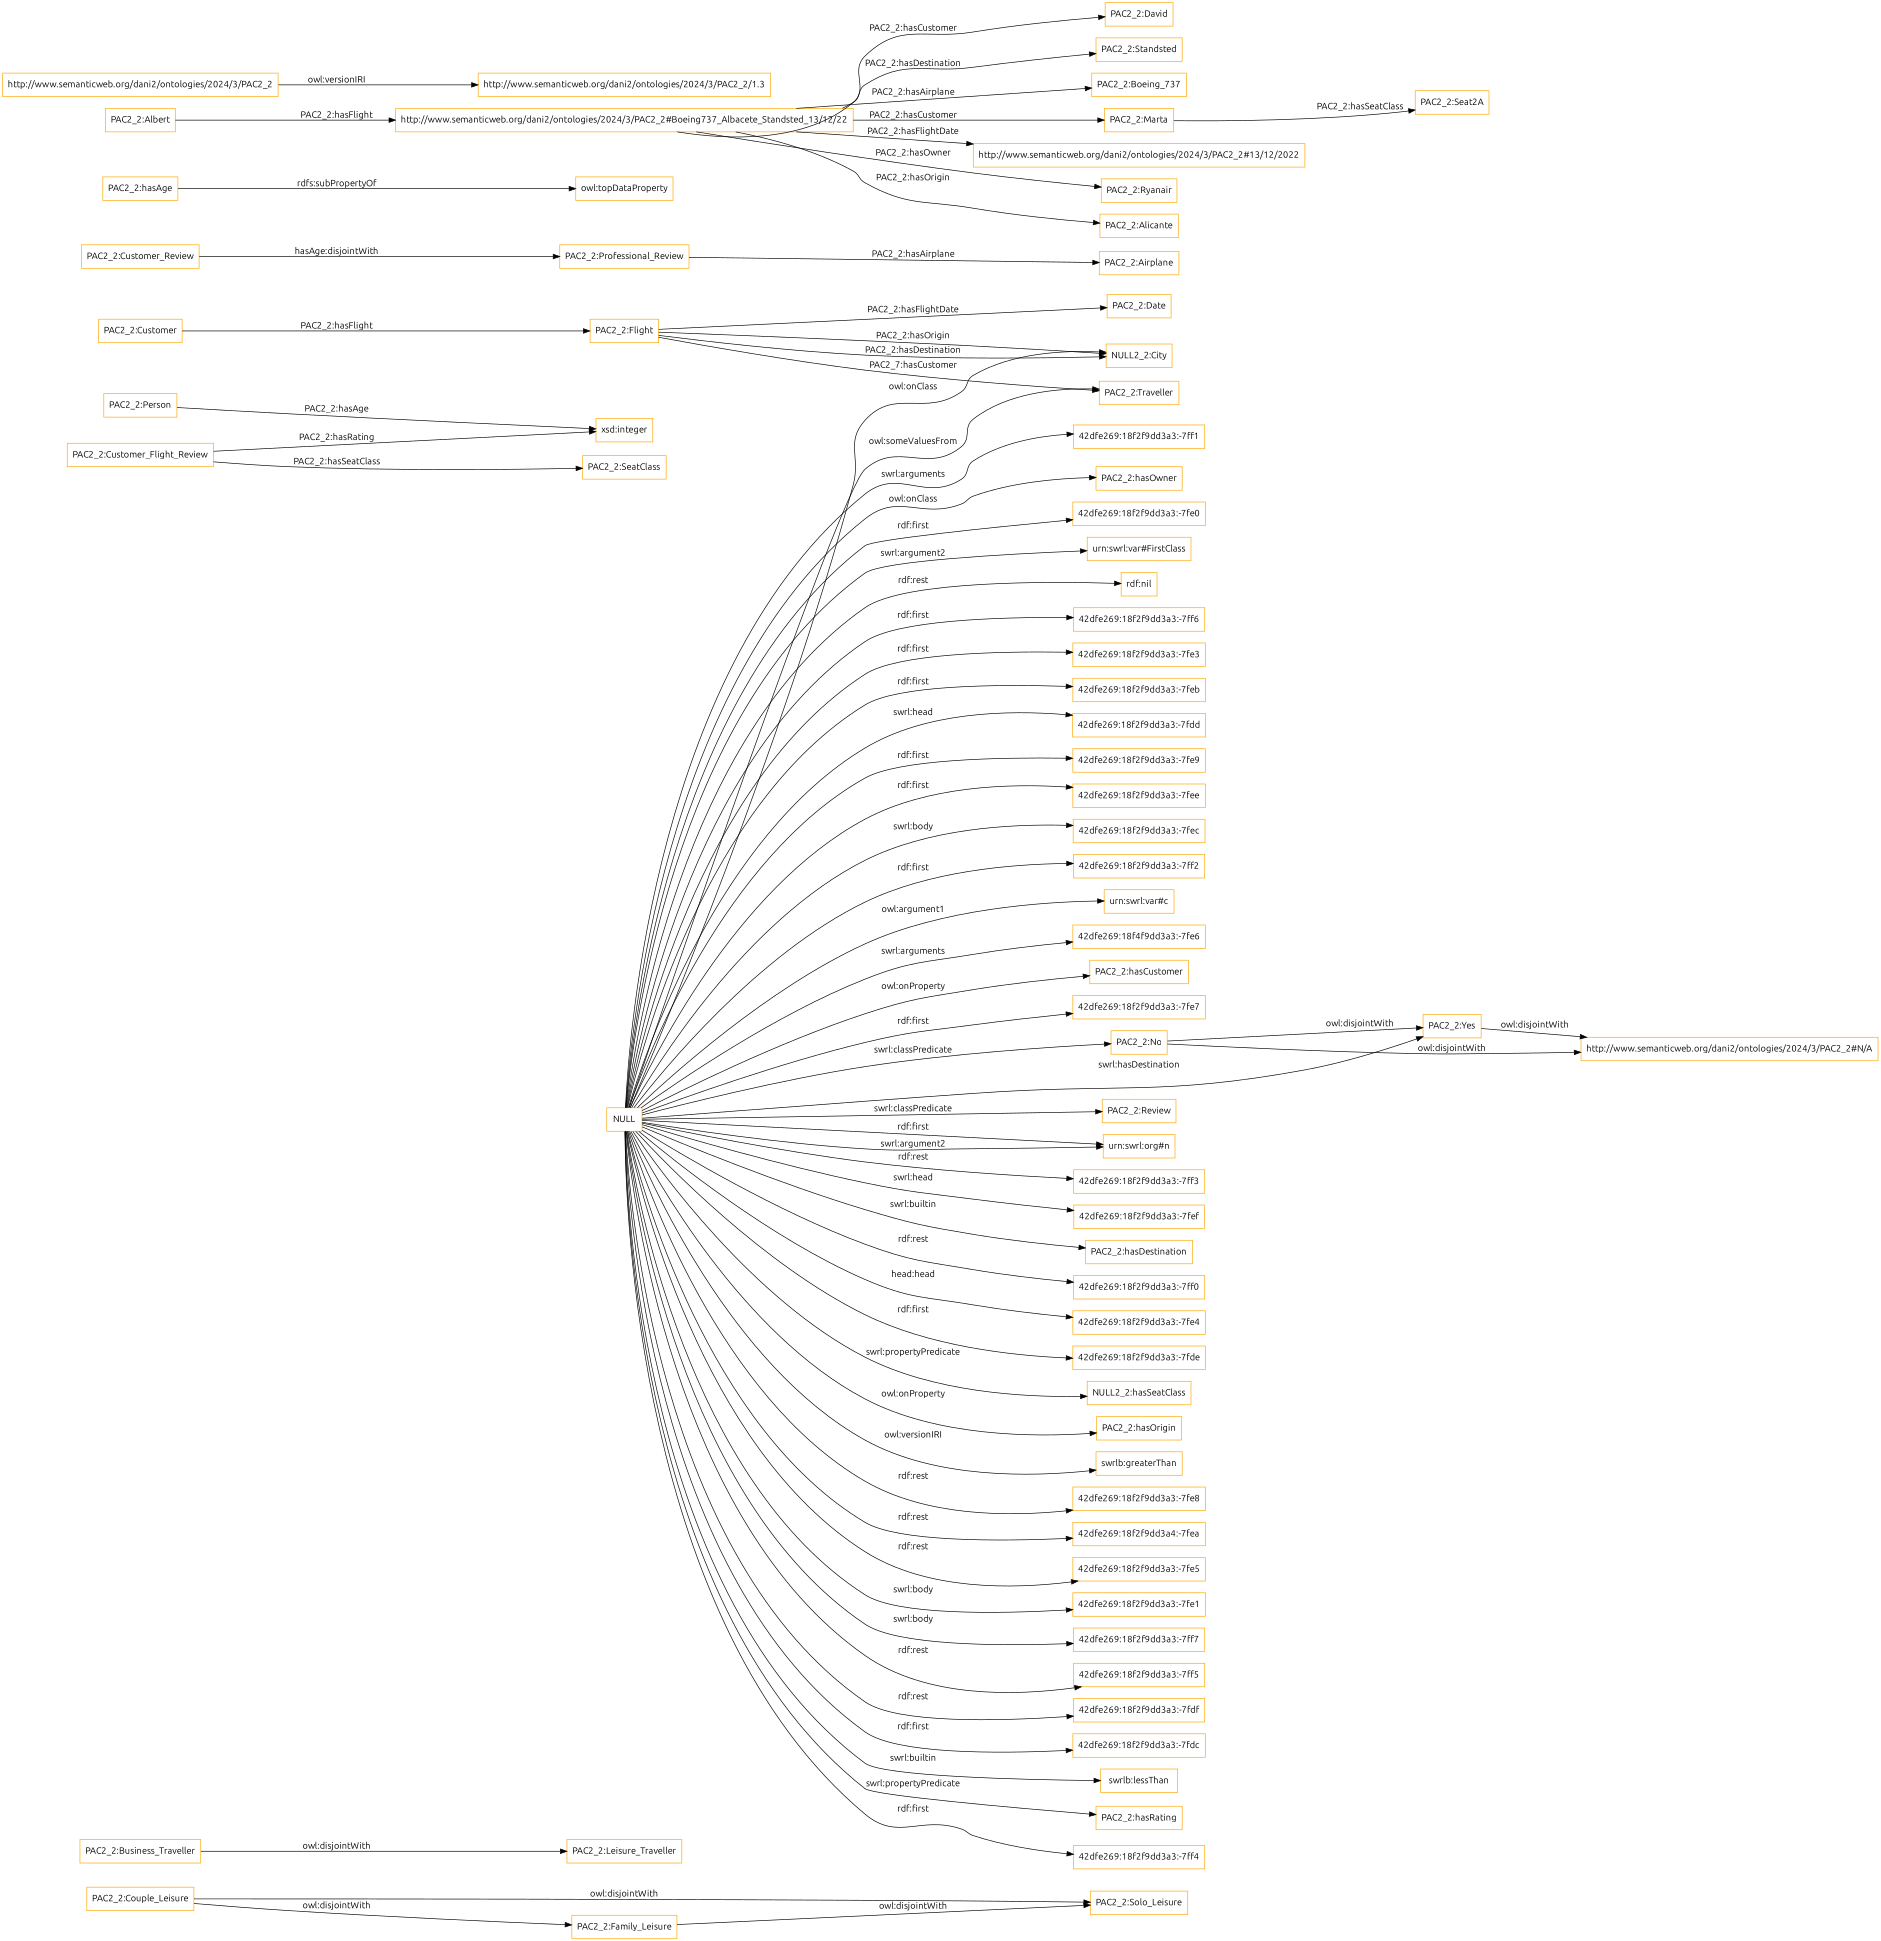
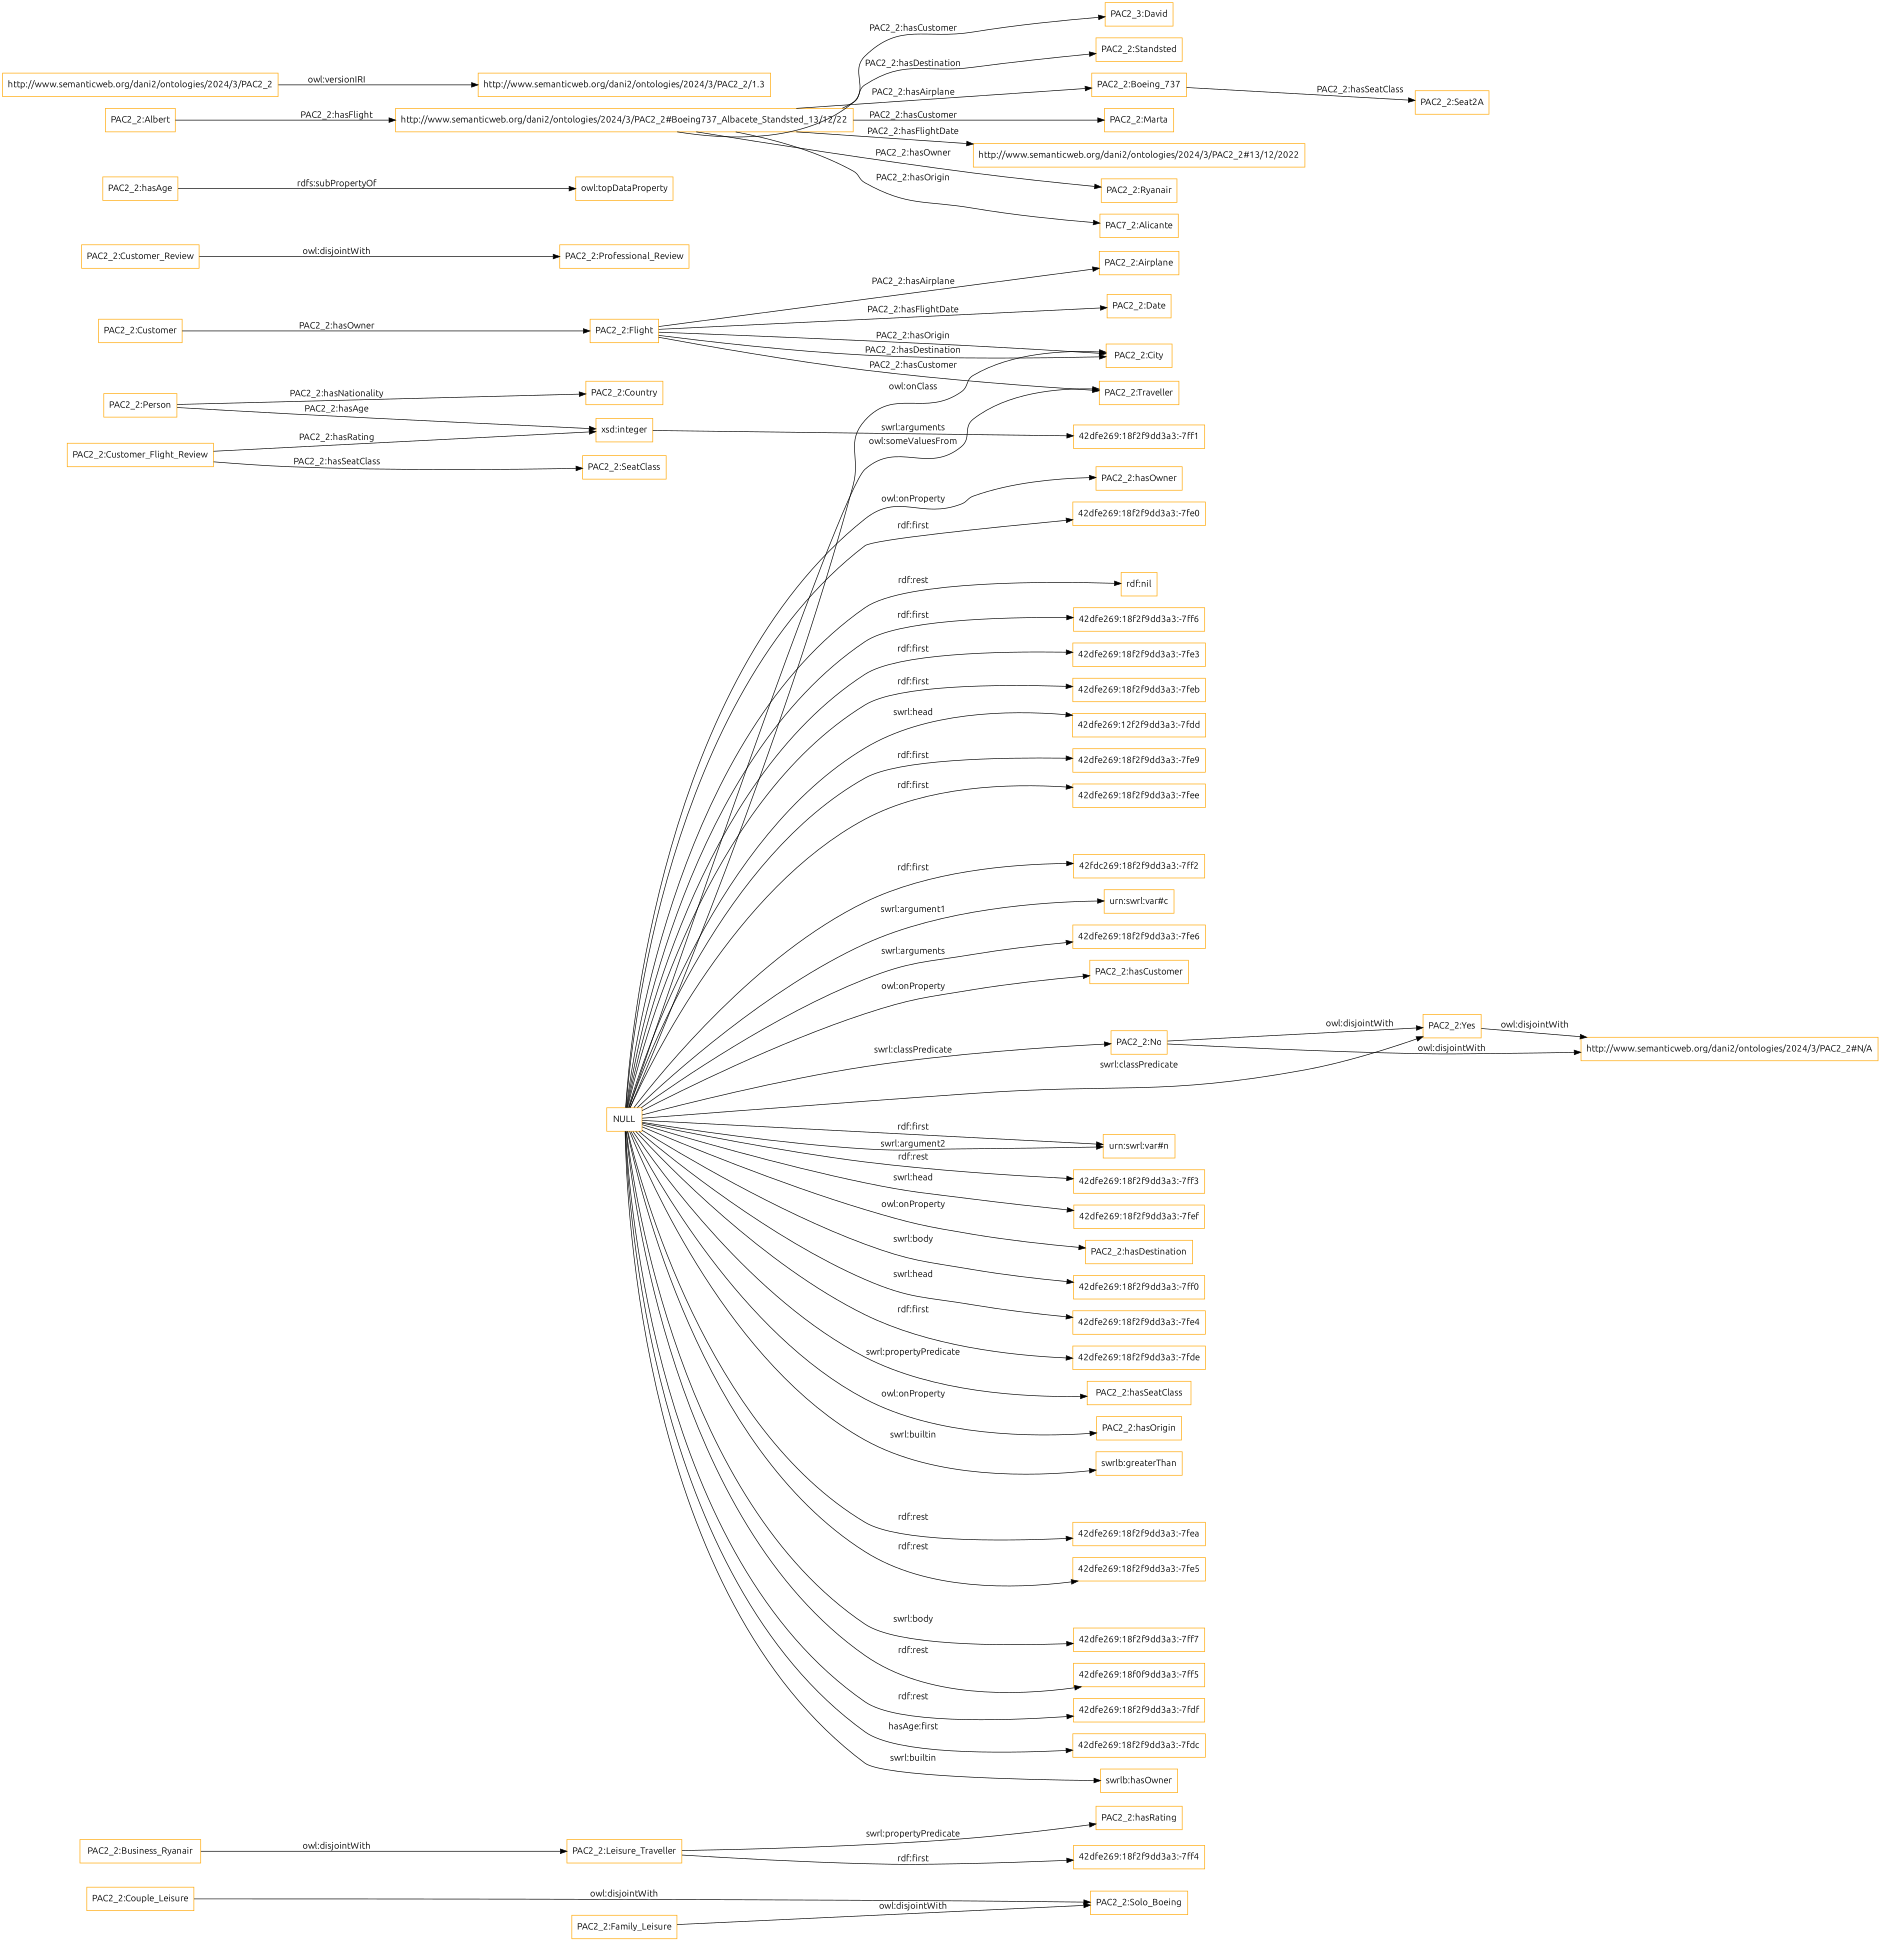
node "PAC2_2:David": label "PAC2_2:David" -> "PAC2_3:David"
edge "PAC2_2:Marta" -> "PAC2_2:Seat2A": now "PAC2_2:Boeing_737" -> "PAC2_2:Seat2A"
node "PAC2_2:Alicante": label "PAC2_2:Alicante" -> "PAC7_2:Alicante"
edge "PAC2_2:Customer_Review" -> "PAC2_2:Professional_Review": label "hasAge:disjointWith" -> "owl:disjointWith"
edge "PAC2_2:Professional_Review" -> "PAC2_2:Airplane": now "PAC2_2:Flight" -> "PAC2_2:Airplane"
edge "PAC2_2:Customer" -> "PAC2_2:Flight": label "PAC2_2:hasFlight" -> "PAC2_2:hasOwner"
node "NULL2_2:City": label "NULL2_2:City" -> "PAC2_2:City"
edge "PAC2_2:Flight" -> "PAC2_2:Traveller": label "PAC2_7:hasCustomer" -> "PAC2_2:hasCustomer"
node "PAC2_2:Country": added
edge "NULL" -> "PAC2_2:hasOwner": label "owl:onClass" -> "owl:onProperty"
node "urn:swrl:var#FirstClass": removed
edge "NULL" -> "42dfe269:18f2f9dd3a3:-7ff1": now "xsd:integer" -> "42dfe269:18f2f9dd3a3:-7ff1"
node "42dfe269:18f2f9dd3a3:-7fdd": label "42dfe269:18f2f9dd3a3:-7fdd" -> "42dfe269:12f2f9dd3a3:-7fdd"
node "42dfe269:18f2f9dd3a3:-7fec": removed
node "42dfe269:18f2f9dd3a3:-7ff2": label "42dfe269:18f2f9dd3a3:-7ff2" -> "42fdc269:18f2f9dd3a3:-7ff2"
edge "NULL" -> "urn:swrl:var#c": label "owl:argument1" -> "swrl:argument1"
node "42dfe269:18f4f9dd3a3:-7fe6": label "42dfe269:18f4f9dd3a3:-7fe6" -> "42dfe269:18f2f9dd3a3:-7fe6"
node "42dfe269:18f2f9dd3a3:-7fe7": removed
edge "NULL" -> "PAC2_2:Yes": label "swrl:hasDestination" -> "swrl:classPredicate"
node "PAC2_2:Review": removed
node "urn:swrl:org#n": label "urn:swrl:org#n" -> "urn:swrl:var#n"
edge "NULL" -> "PAC2_2:hasDestination": label "swrl:builtin" -> "owl:onProperty"
edge "NULL" -> "42dfe269:18f2f9dd3a3:-7ff0": label "rdf:rest" -> "swrl:body"
edge "NULL" -> "42dfe269:18f2f9dd3a3:-7fe4": label "head:head" -> "swrl:head"
node "NULL2_2:hasSeatClass": label "NULL2_2:hasSeatClass" -> "PAC2_2:hasSeatClass"
edge "NULL" -> "swrlb:greaterThan": label "owl:versionIRI" -> "swrl:builtin"
node "42dfe269:18f2f9dd3a3:-7fe8": removed
node "42dfe269:18f2f9dd3a4:-7fea": label "42dfe269:18f2f9dd3a4:-7fea" -> "42dfe269:18f2f9dd3a3:-7fea"
edge "NULL" -> "PAC2_2:hasRating": now "PAC2_2:Leisure_Traveller" -> "PAC2_2:hasRating"
edge "NULL" -> "42dfe269:18f2f9dd3a3:-7ff4": now "PAC2_2:Leisure_Traveller" -> "42dfe269:18f2f9dd3a3:-7ff4"
node "42dfe269:18f2f9dd3a3:-7fe1": removed
node "42dfe269:18f2f9dd3a3:-7ff5": label "42dfe269:18f2f9dd3a3:-7ff5" -> "42dfe269:18f0f9dd3a3:-7ff5"
edge "NULL" -> "42dfe269:18f2f9dd3a3:-7fdc": label "rdf:first" -> "hasAge:first"
node "swrlb:lessThan": label "swrlb:lessThan" -> "swrlb:hasOwner"
node "PAC2_2:Business_Traveller": label "PAC2_2:Business_Traveller" -> "PAC2_2:Business_Ryanair"
node "PAC2_2:Solo_Leisure": label "PAC2_2:Solo_Leisure" -> "PAC2_2:Solo_Boeing"
edge "PAC2_2:Couple_Leisure" -> "PAC2_2:Family_Leisure": removed, label "owl:disjointWith"
